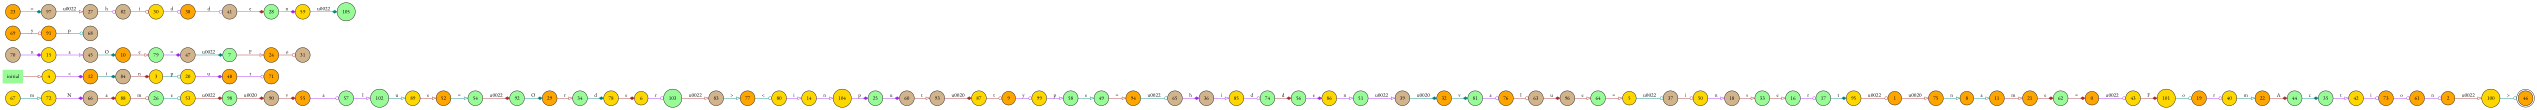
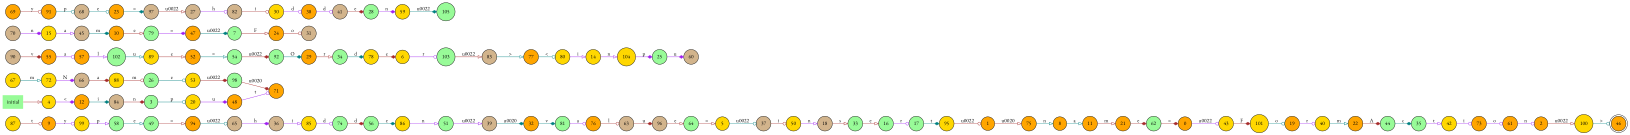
edge "68" -> "23": added, label "e"
edge "45" -> "10": label "O" -> "m"
node "47": fillcolor tan -> orange
node "3": fillcolor gold -> palegreen
edge "98" -> "90": now "98" -> "71"
node "57": fillcolor palegreen -> orange
node "93": removed
edge "56" -> "86": color purple -> teal
